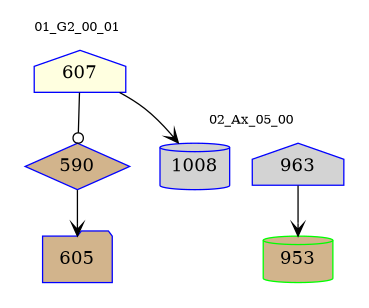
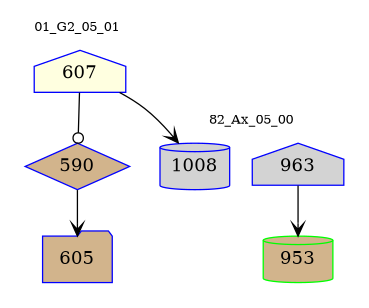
cluster "01_G2_00_01": label "01_G2_00_01" -> "01_G2_05_01"
cluster "02_Ax_05_00": label "02_Ax_05_00" -> "82_Ax_05_00"
